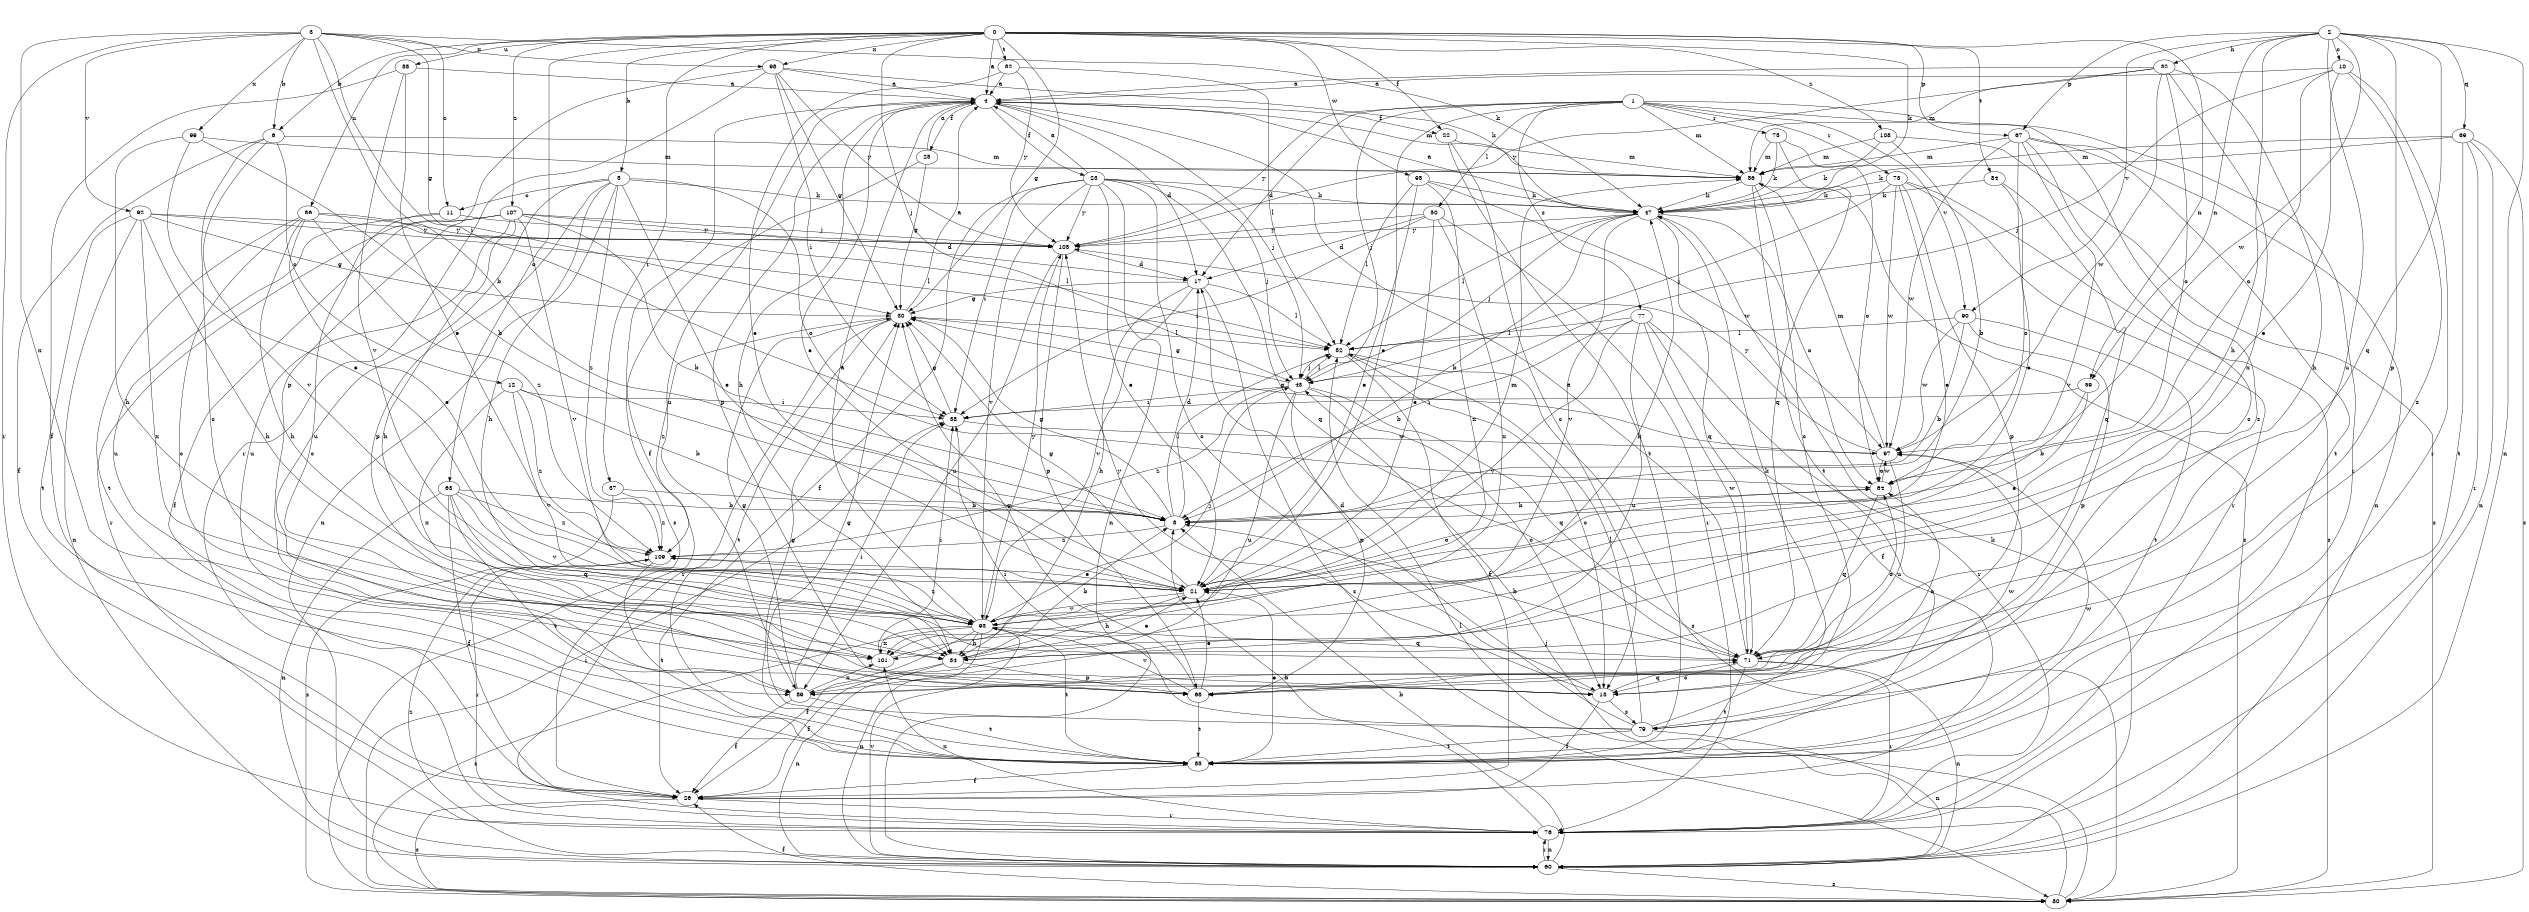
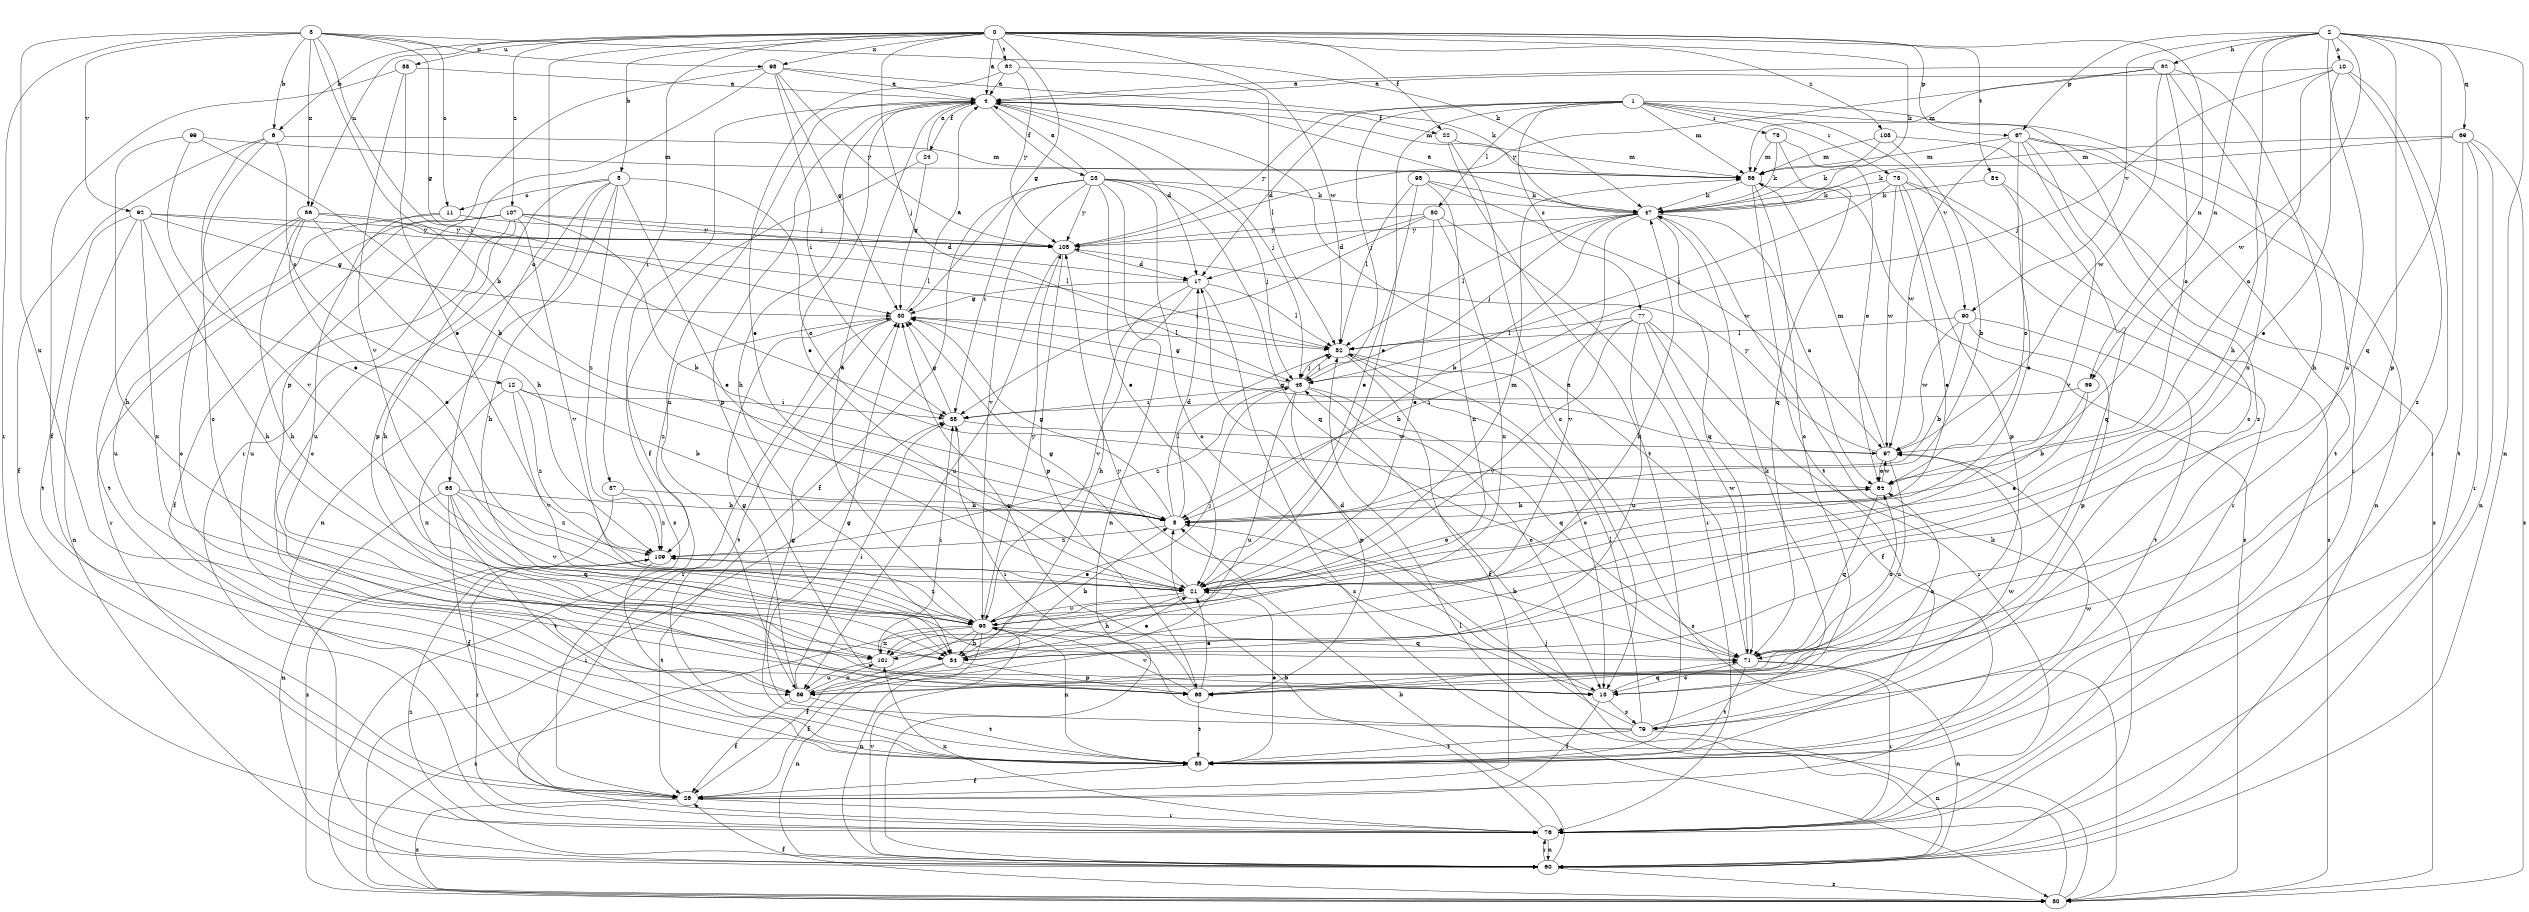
edge "0" -> "95": now "0" -> "52"
edge "3" -> "99": now "3" -> "86"
node "25": label "25" -> "24"
edge "5" -> "47": removed, label "k"
edge "86" -> "109": label "z" -> "h"
edge "101" -> "89": added, label "u"
edge "93" -> "85": label "t" -> "n"
